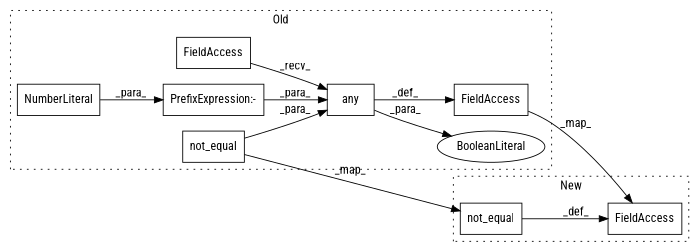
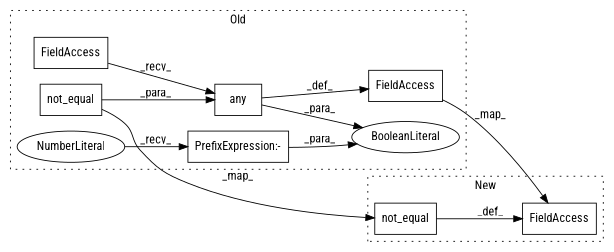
edge "NumberLiteral" -> "PrefixExpression:-": label "_para_" -> "_recv_"
node "NumberLiteral": shape box -> ellipse
edge "PrefixExpression:-" -> "any": now "PrefixExpression:-" -> "BooleanLiteral"
